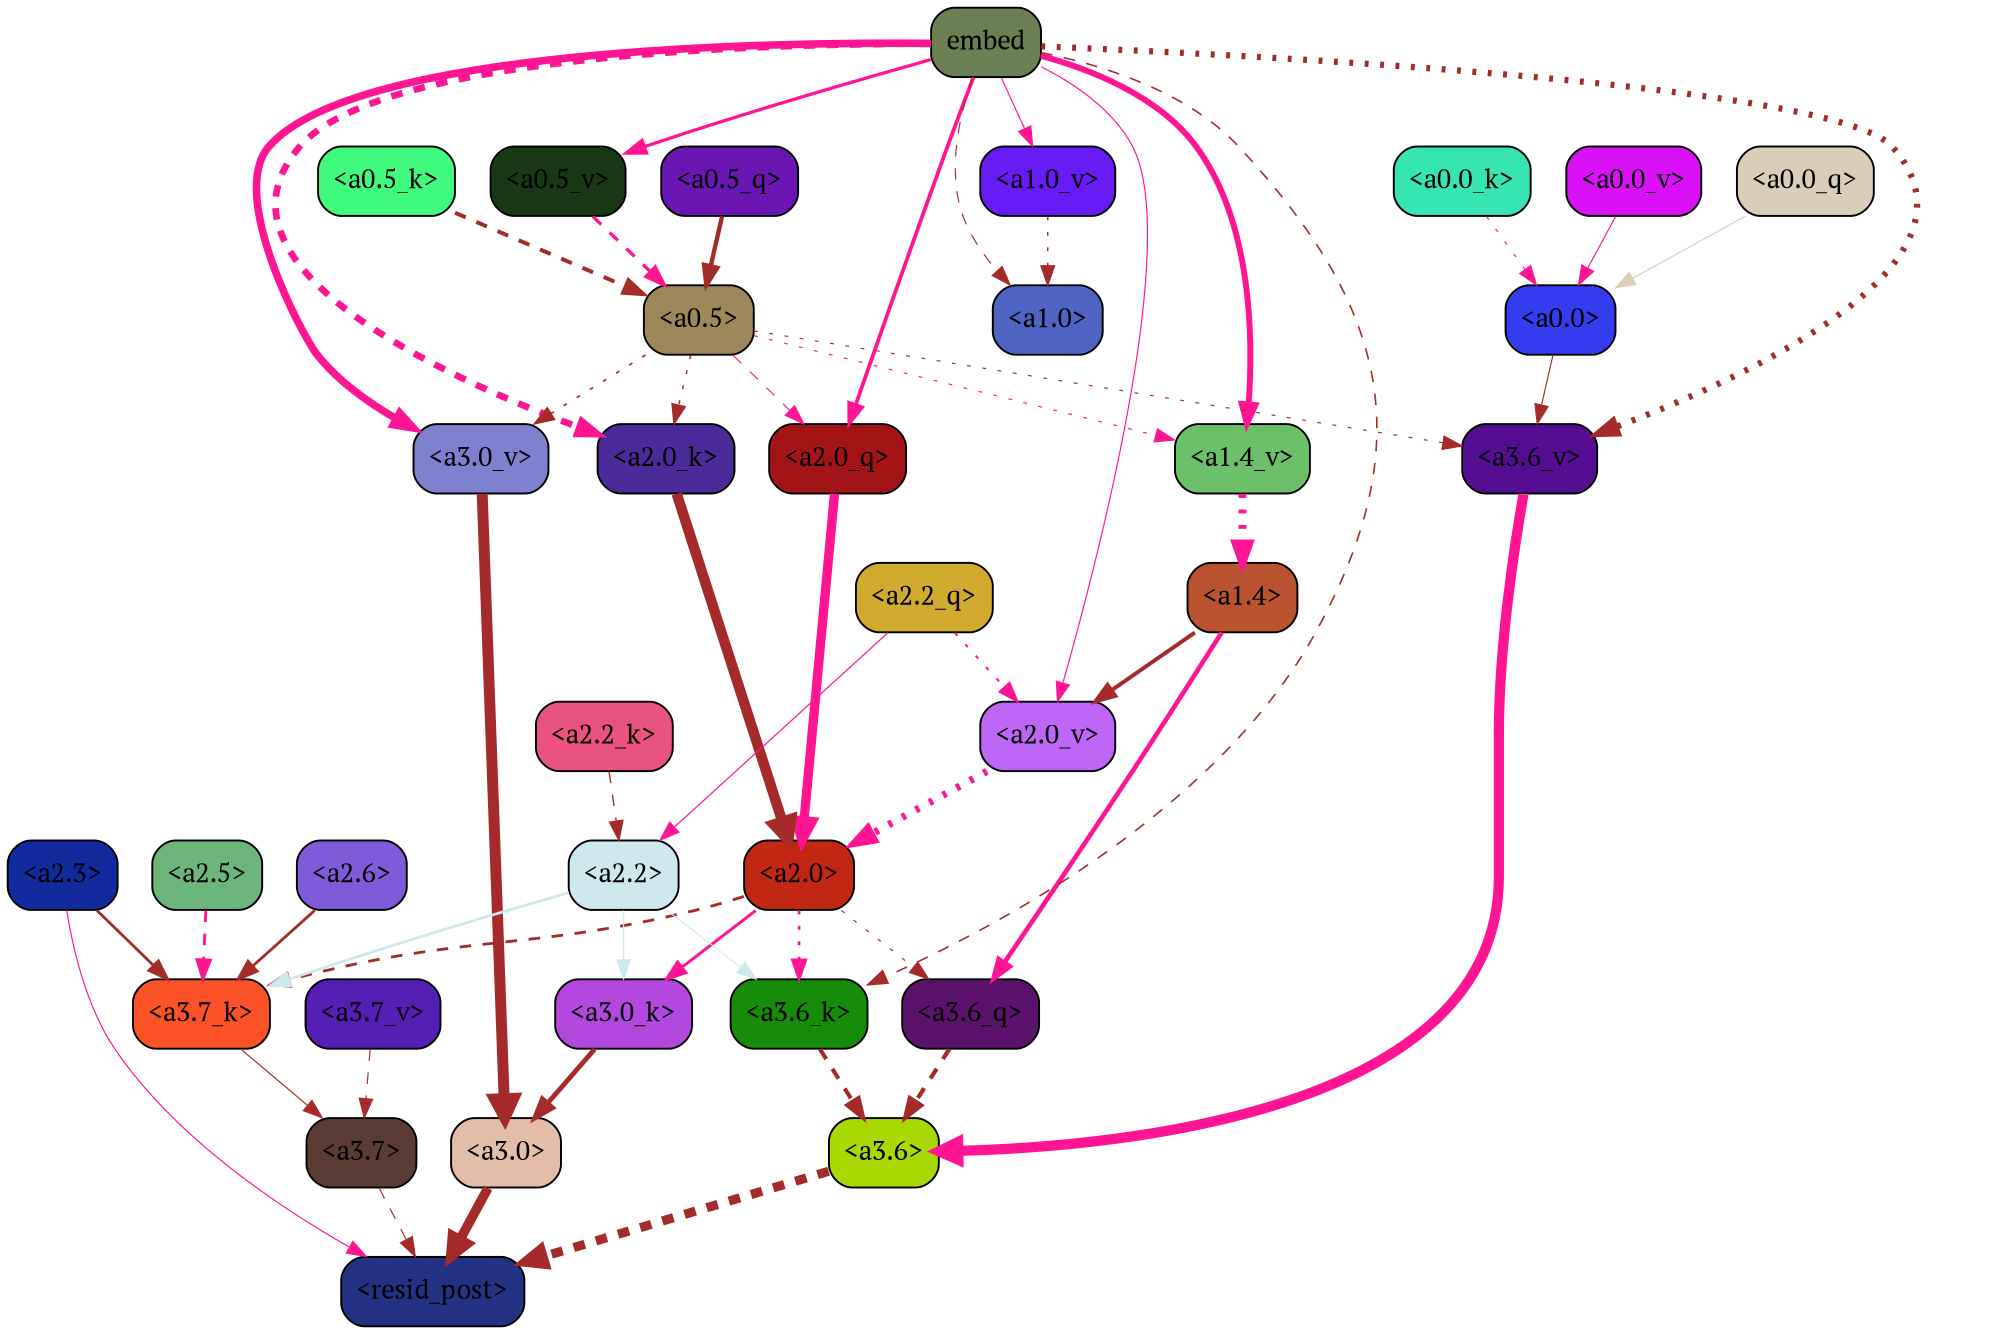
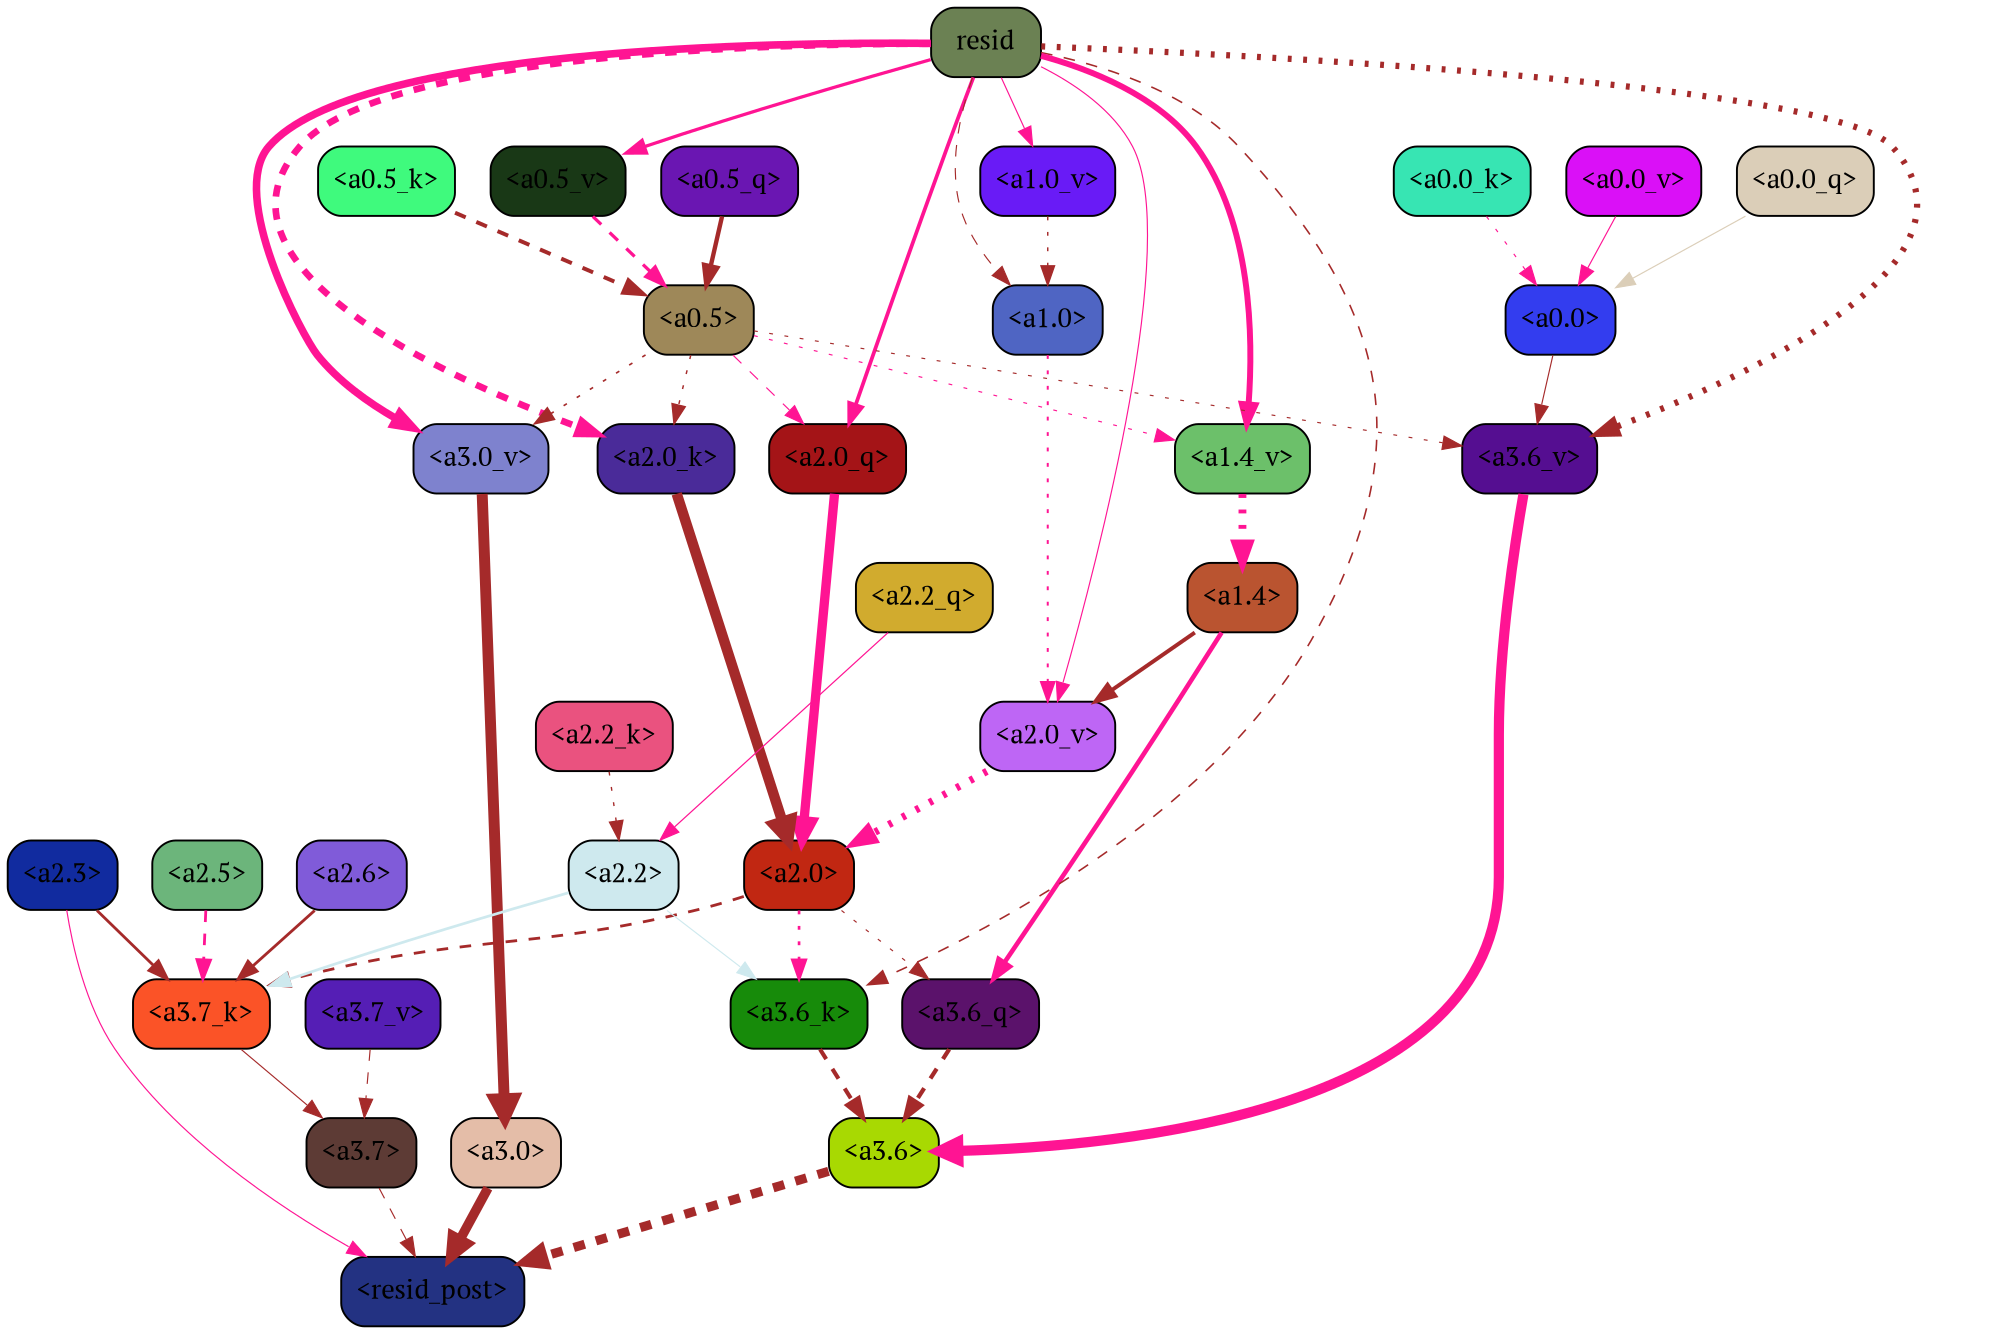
node "embed": label "embed" -> "resid"
edge "<a2.2_q>" -> "<a2.0_v>": now "<a1.0>" -> "<a2.0_v>"
edge "<a2.2_k>" -> "<a2.2>": style dashed -> dotted
node "<a3.0_k>": removed
